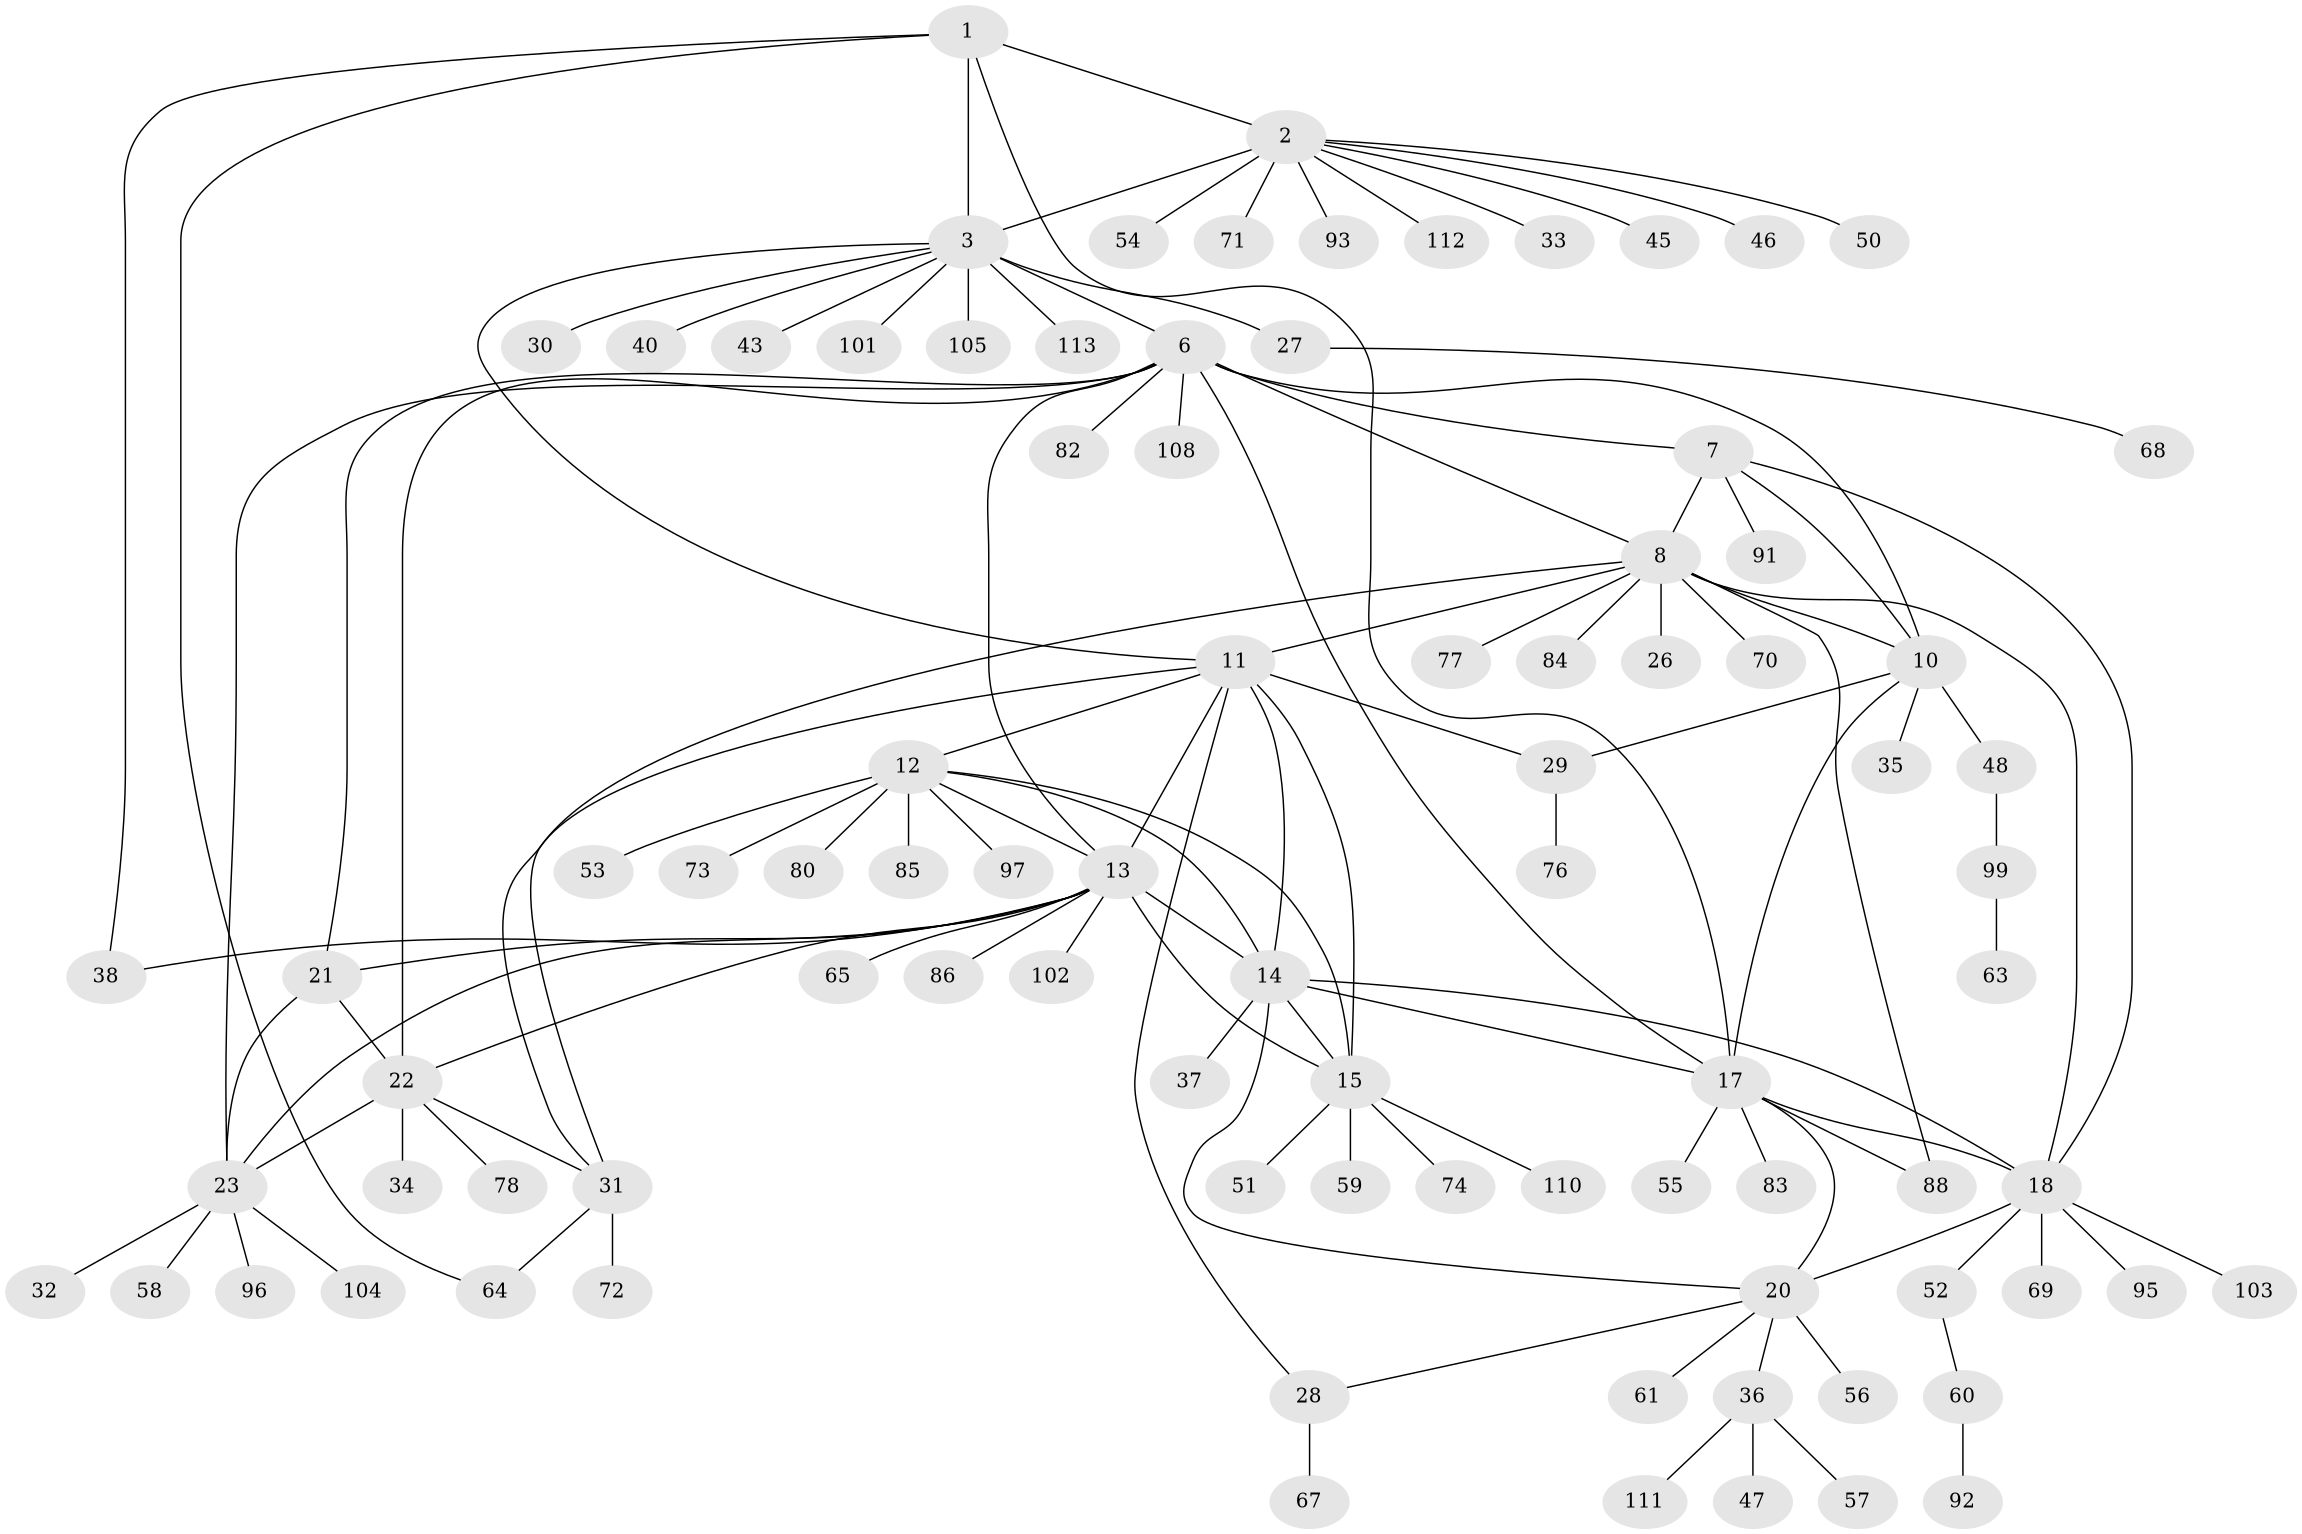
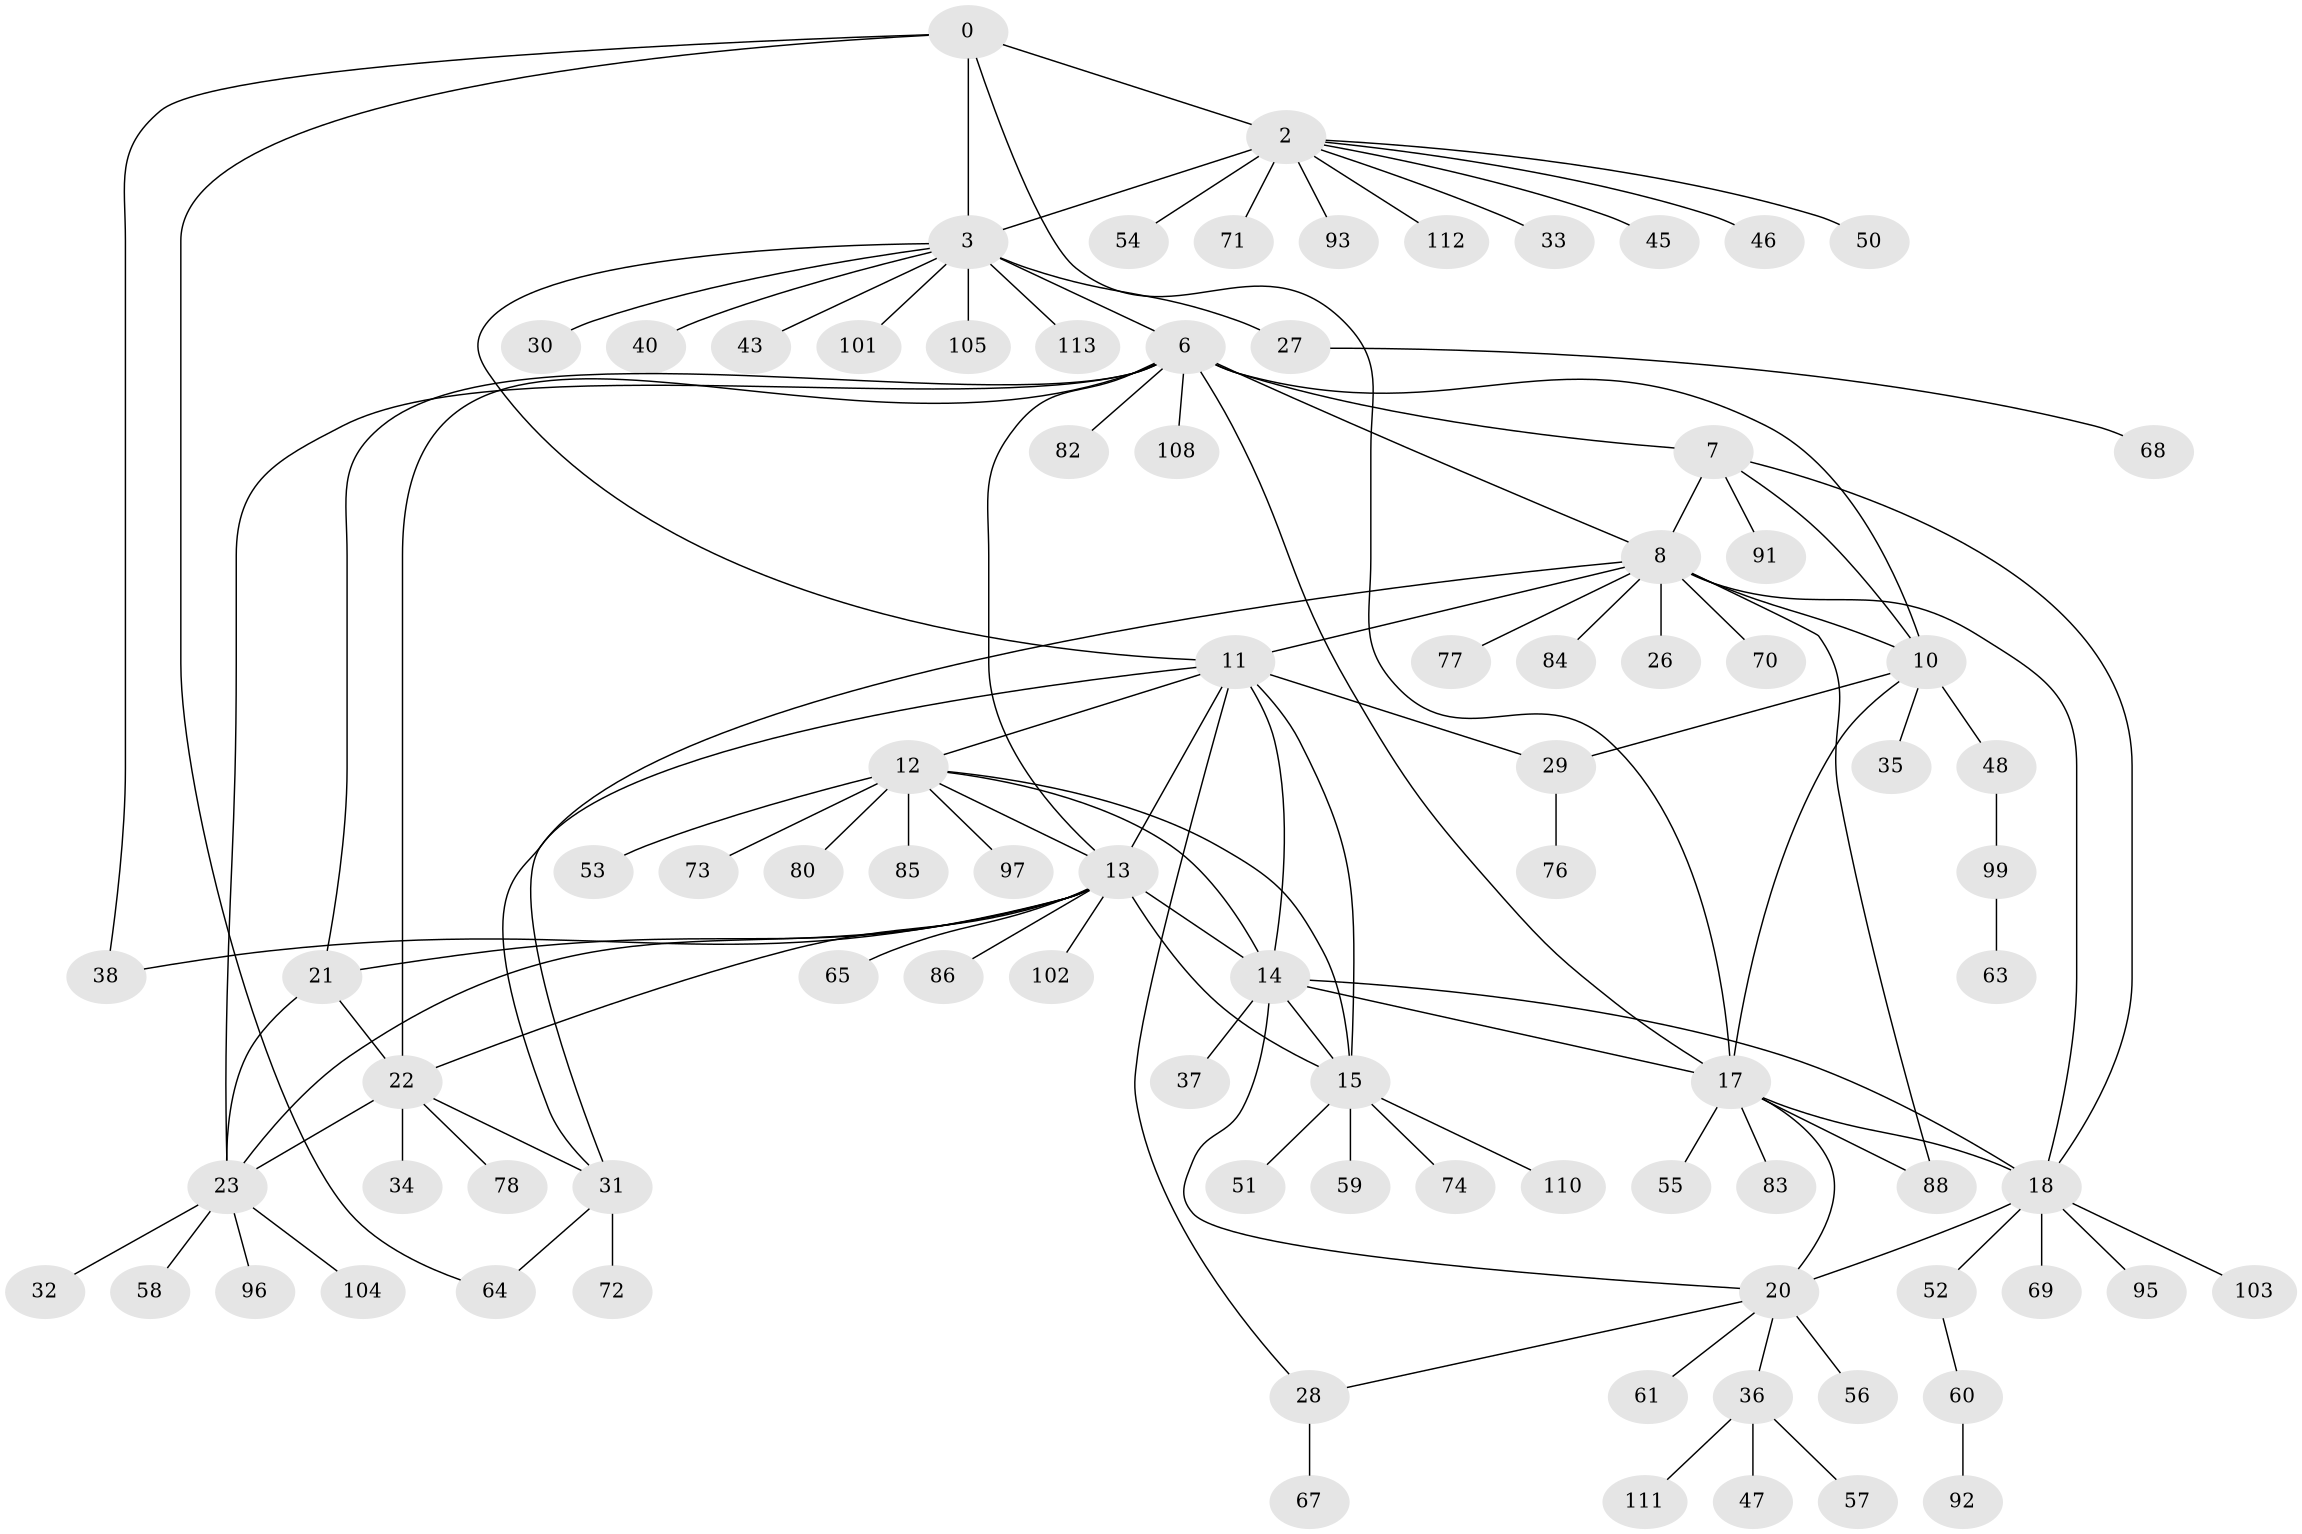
node "1": label "1" -> "0"
